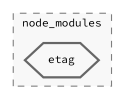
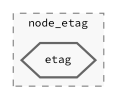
cluster "node_modules": label "node_modules" -> "node_etag"
